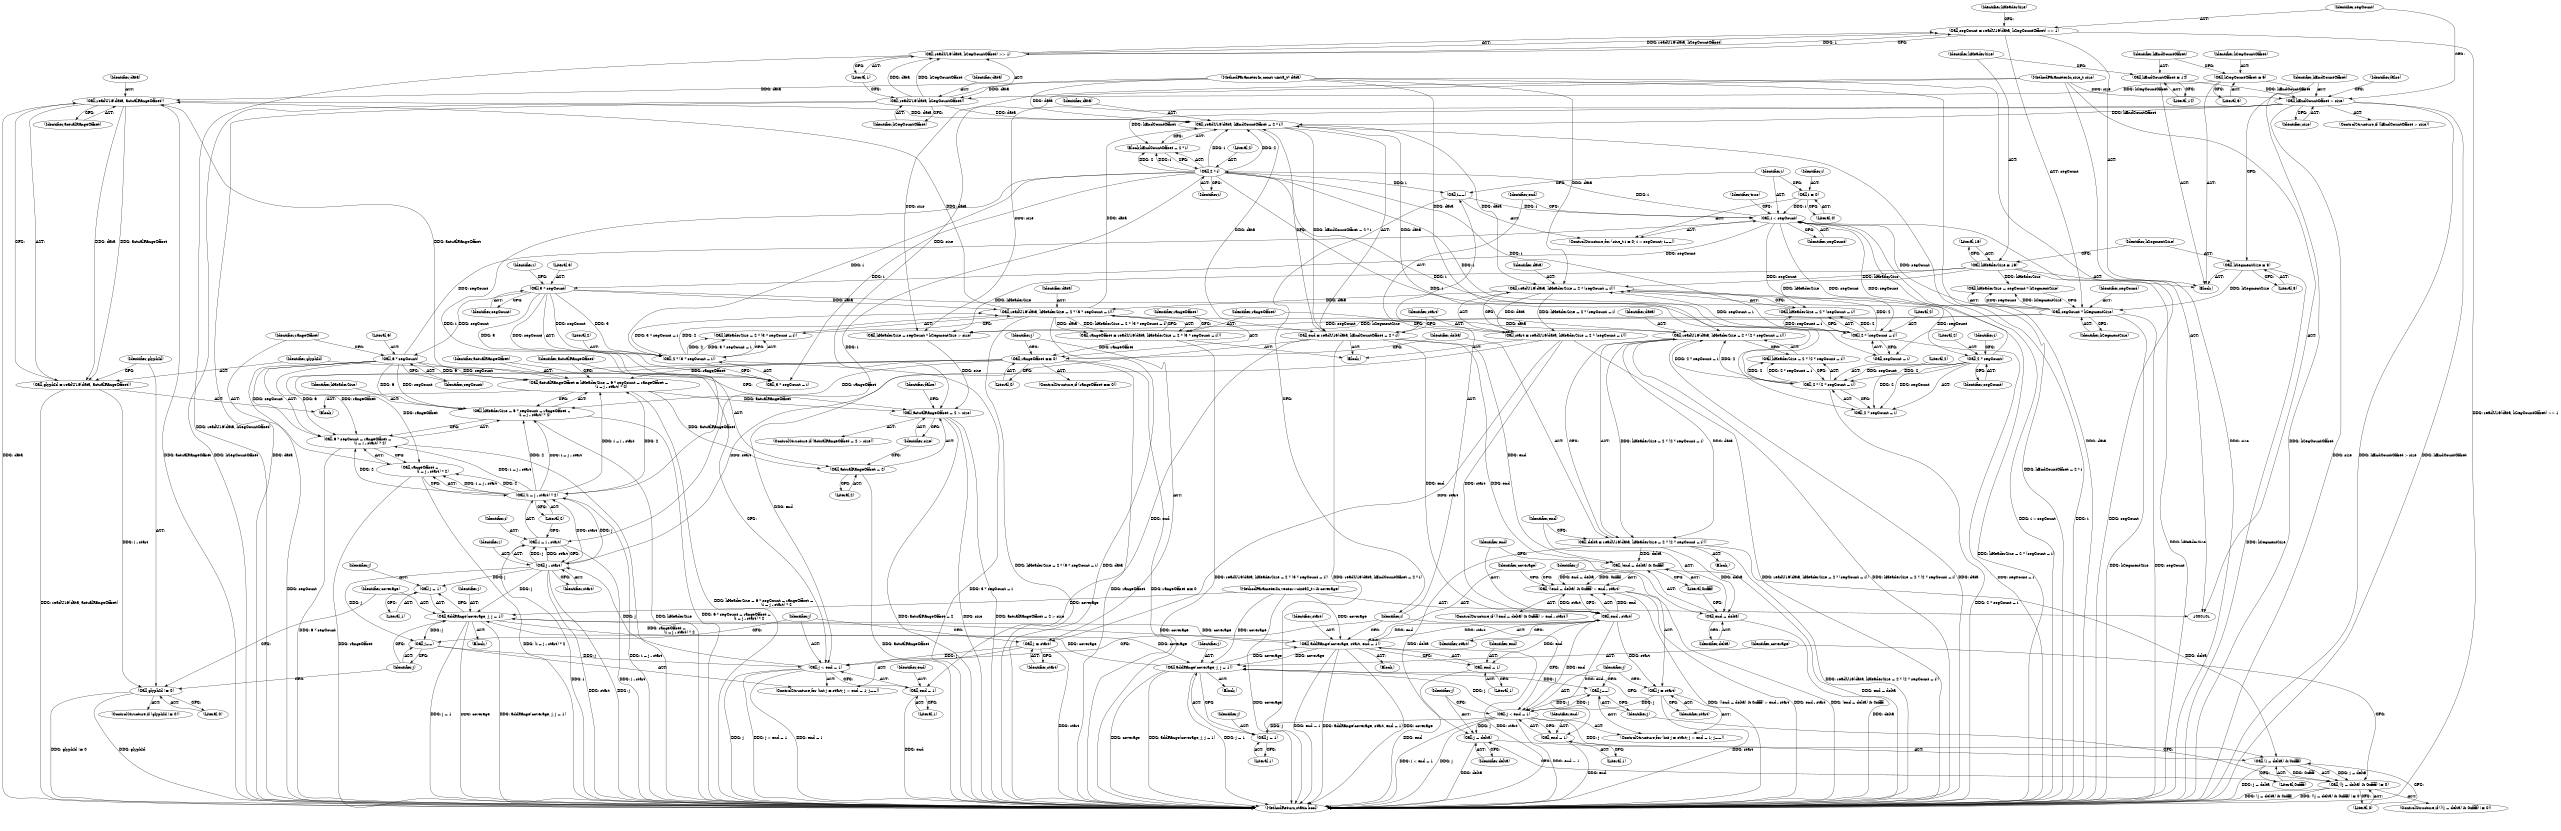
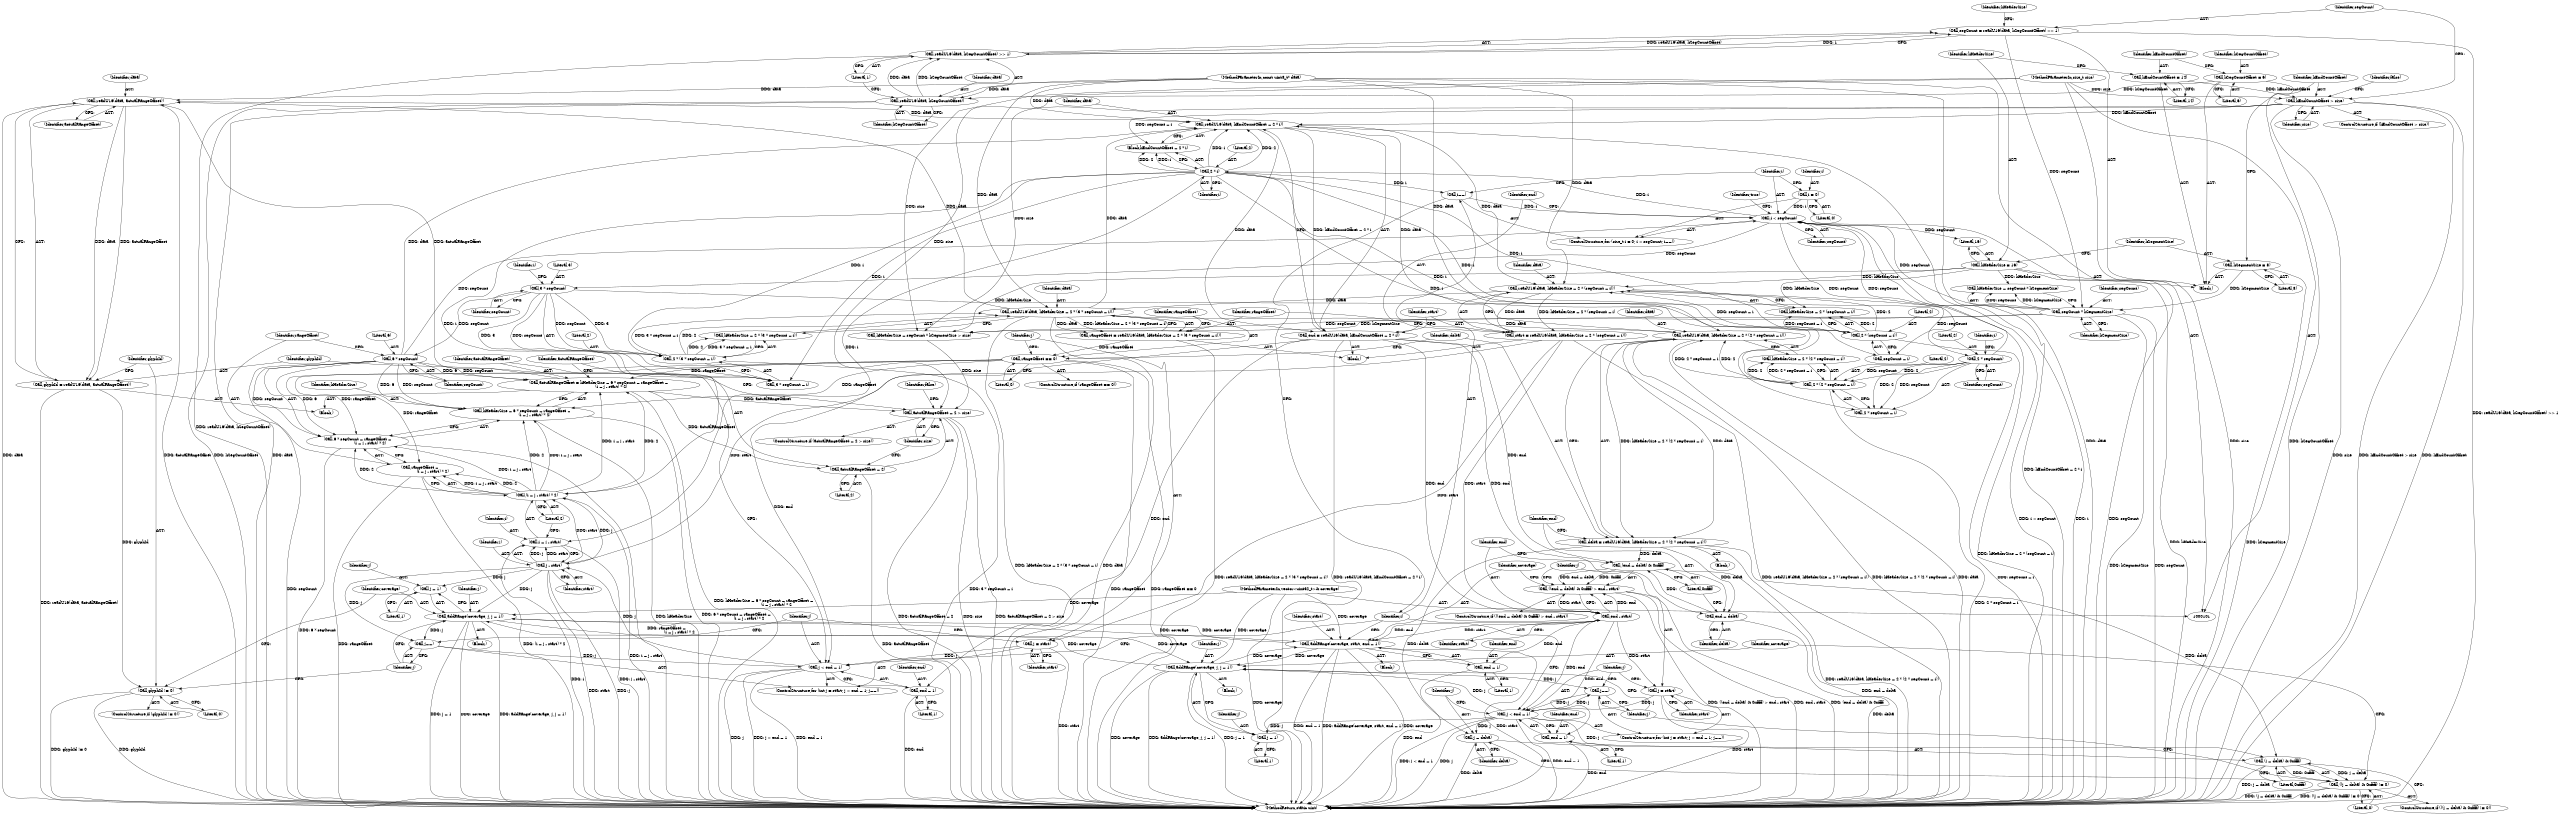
edge "(Call,readU16(data, kSegCountOffset))" -> "(Call,readU16(data, kEndCountOffset + 2 * i))": now "(Call,6 * segCount)" -> "(Call,readU16(data, kEndCountOffset + 2 * i))"
edge "(Call,kEndCountOffset > size)" -> "(Block,kEndCountOffset + 2 * i)": label "DDG: kEndCountOffset" -> "DDG: segCount + i"
edge "(Call,segCount = readU16(data, kSegCountOffset) >> 1)" -> "(Call,segCount * kSegmentSize)": label "AST: segCount" -> "DDG: segCount"
edge "(Call,i < segCount)" -> "(Call,2 * (segCount + i))": now "(Call,i < segCount)" -> "(Literal,16)"
edge "(Call,3 * segCount)" -> "(Call,readU16(data, kHeaderSize + 2 * (3 * segCount + i)))": now "(MethodParameterIn,const uint8_t* data)" -> "(Call,readU16(data, kHeaderSize + 2 * (3 * segCount + i)))"
edge "(Call,glyphId = readU16(data, actualRangeOffset))" -> "(Call,glyphId != 0)": label "DDG: j - start" -> "DDG: glyphId"
edge "(Call,end + delta)" -> "(Call,(end + delta) & 0xffff)": label "AST: " -> "DDG: "
node "(MethodReturn,static bool)": label "(MethodReturn,static bool)" -> "(MethodReturn,static uint)"
